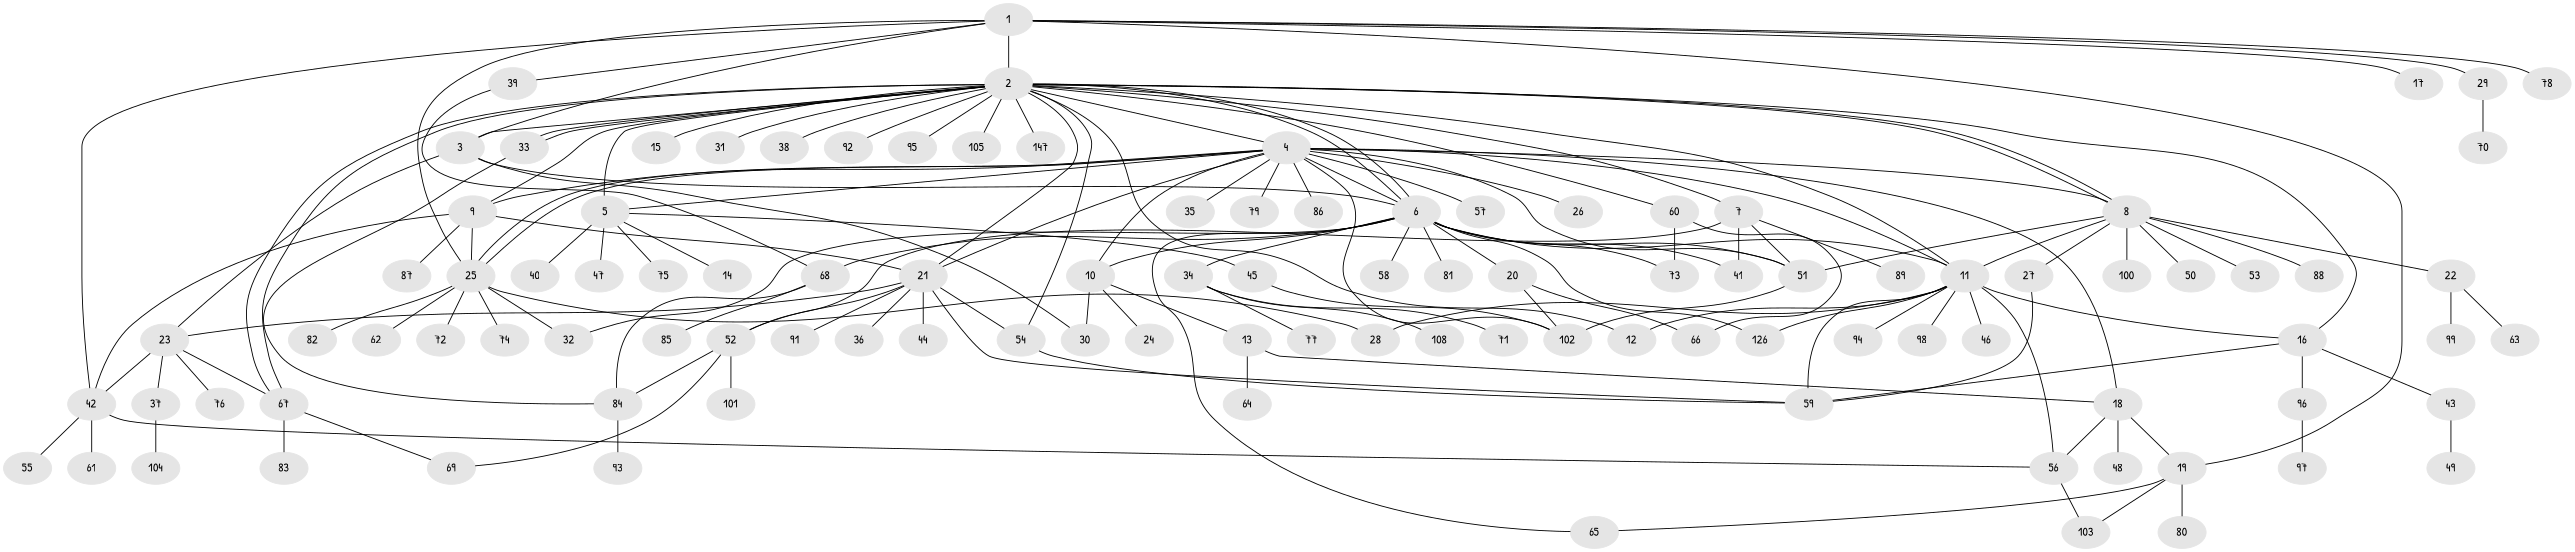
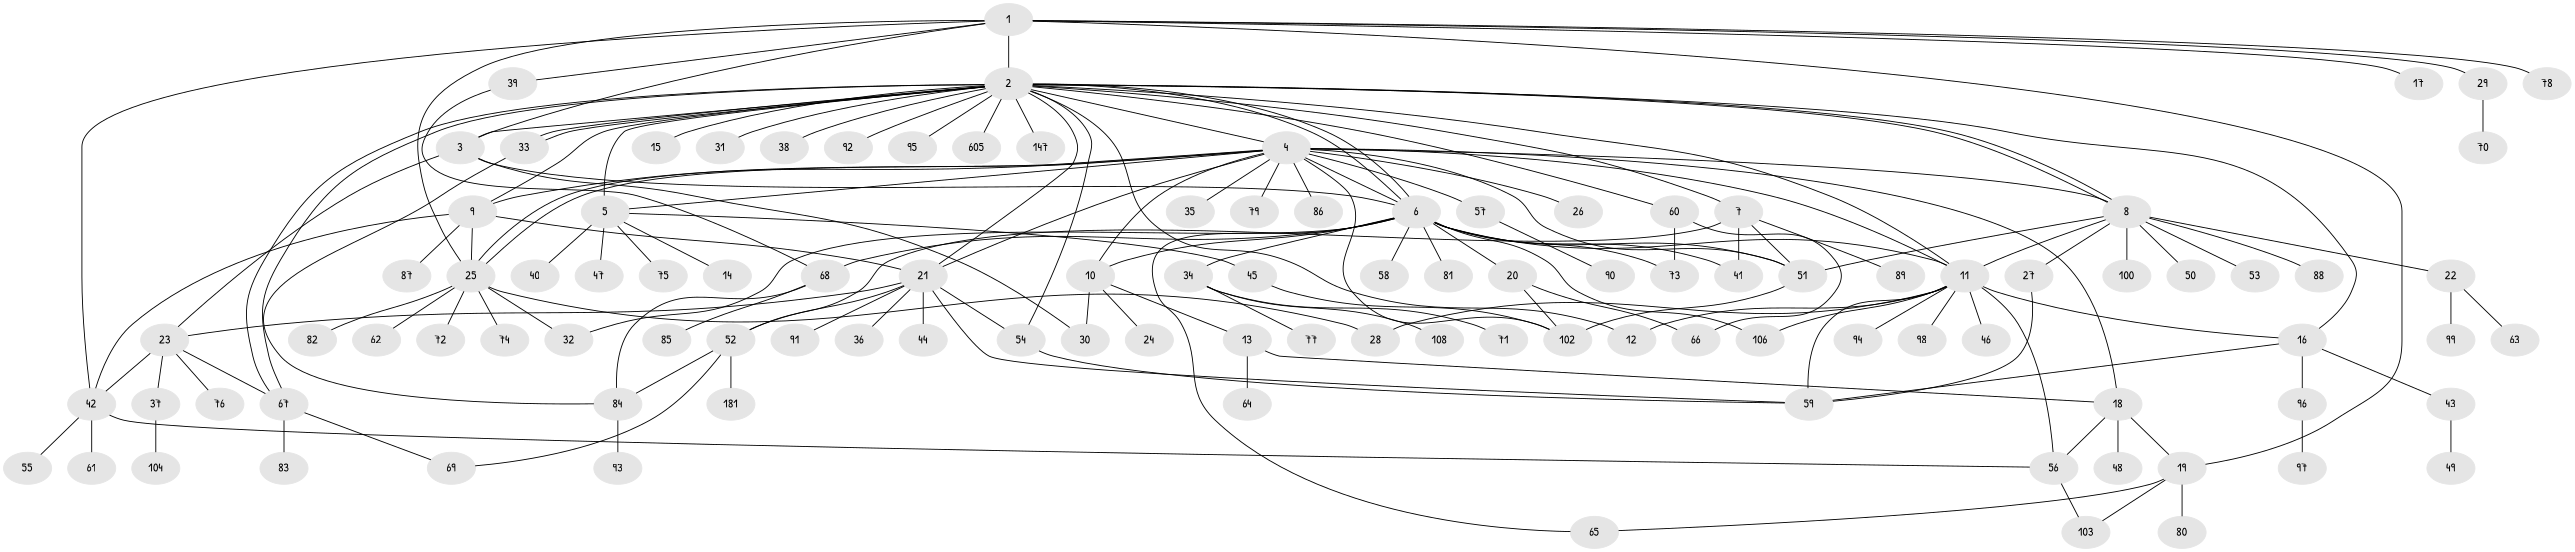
node "105": label "105" -> "605"
node "90": added
node "126": label "126" -> "106"
node "101": label "101" -> "181"
